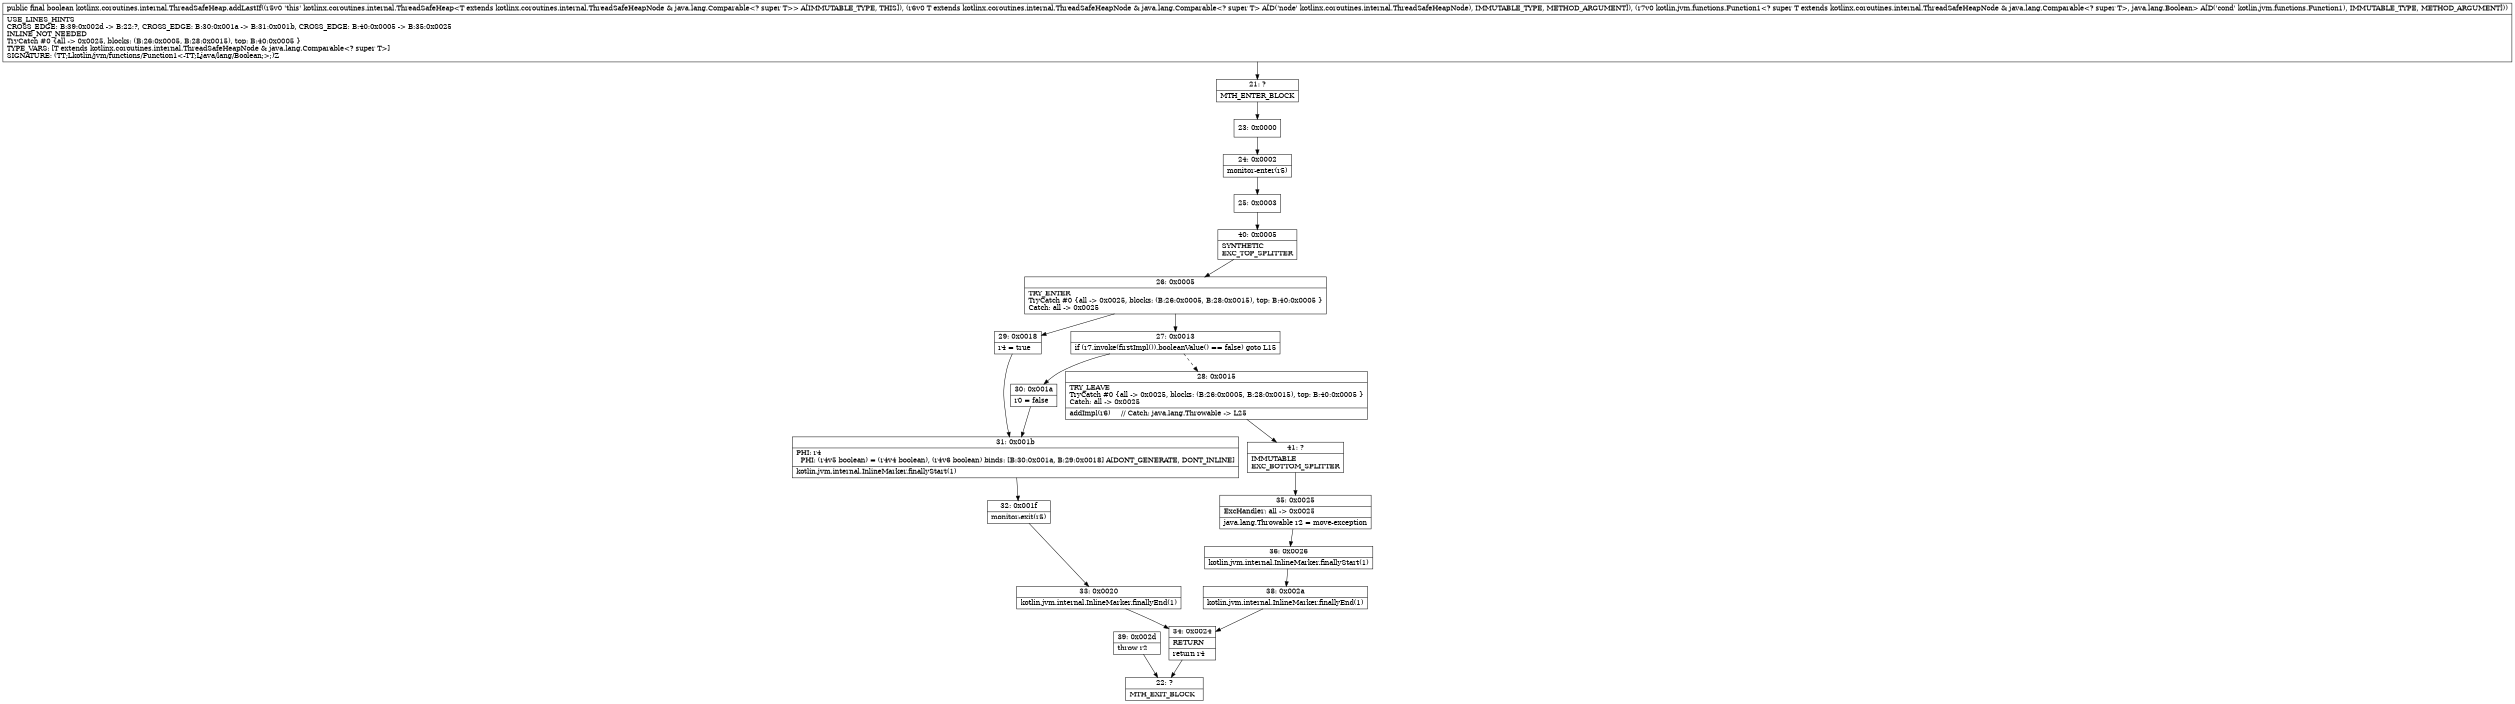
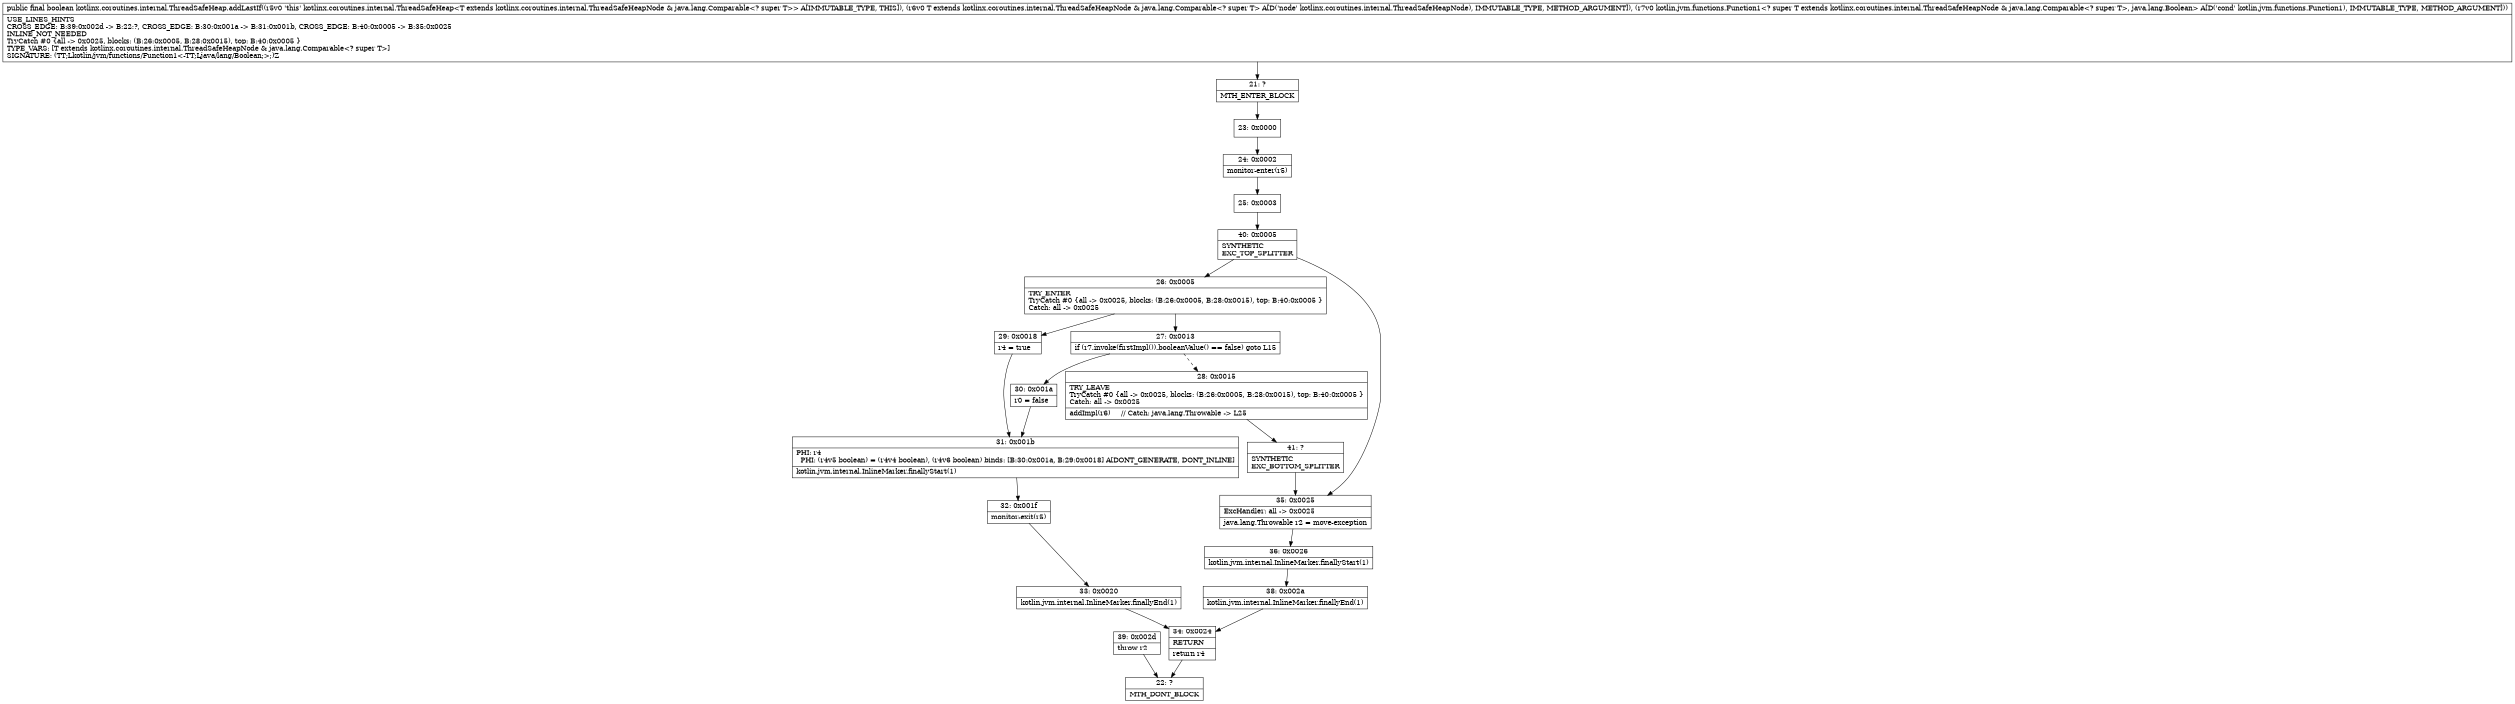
edge "40: 0x0005" -> "35: 0x0025": added
node "41: ?": text "IMMUTABLE" -> "SYNTHETIC"
node "22: ?": text "MTH_EXIT_BLOCK" -> "MTH_DONT_BLOCK"
